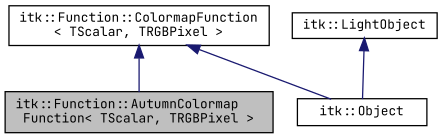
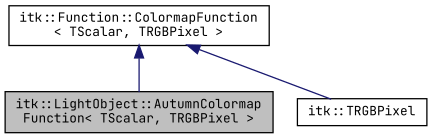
node "itk::LightObject": removed
node "itk::Function::AutumnColormap Function< TScalar, TRGBPixel >": label "itk::Function::AutumnColormap Function< TScalar, TRGBPixel >" -> "itk::LightObject::AutumnColormap Function< TScalar, TRGBPixel >"
node "itk::Object": label "itk::Object" -> "itk::TRGBPixel"
